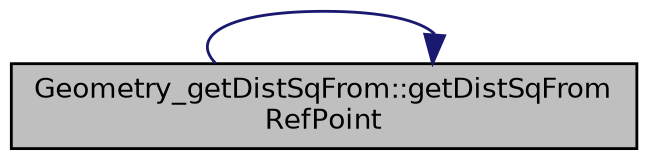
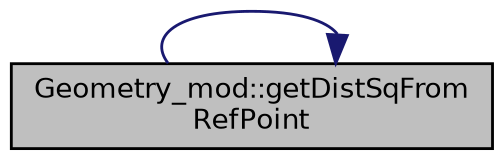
node "Geometry_getDistSqFrom::getDistSqFrom RefPoint": label "Geometry_getDistSqFrom::getDistSqFrom RefPoint" -> "Geometry_mod::getDistSqFrom RefPoint"
